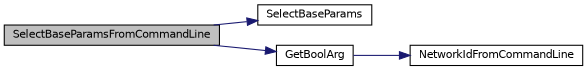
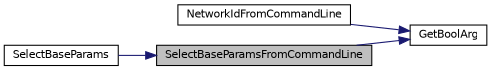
edge "SelectBaseParamsFromCommandLine" -> "SelectBaseParams": reversed
edge "GetBoolArg" -> "NetworkIdFromCommandLine": reversed
